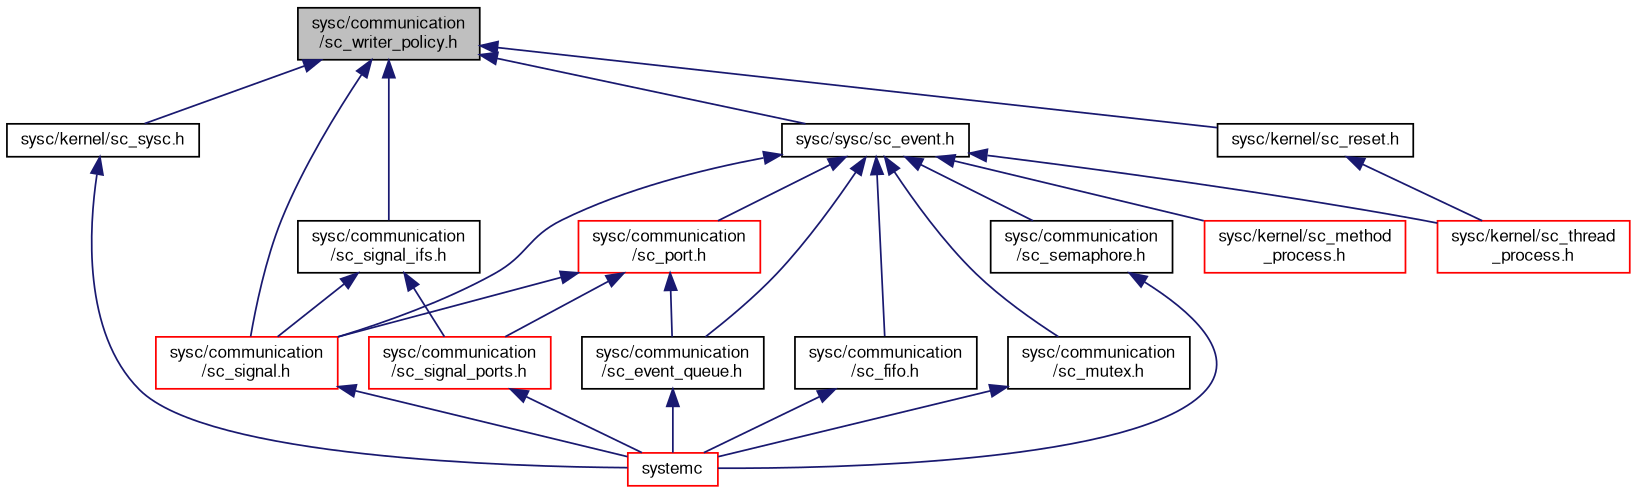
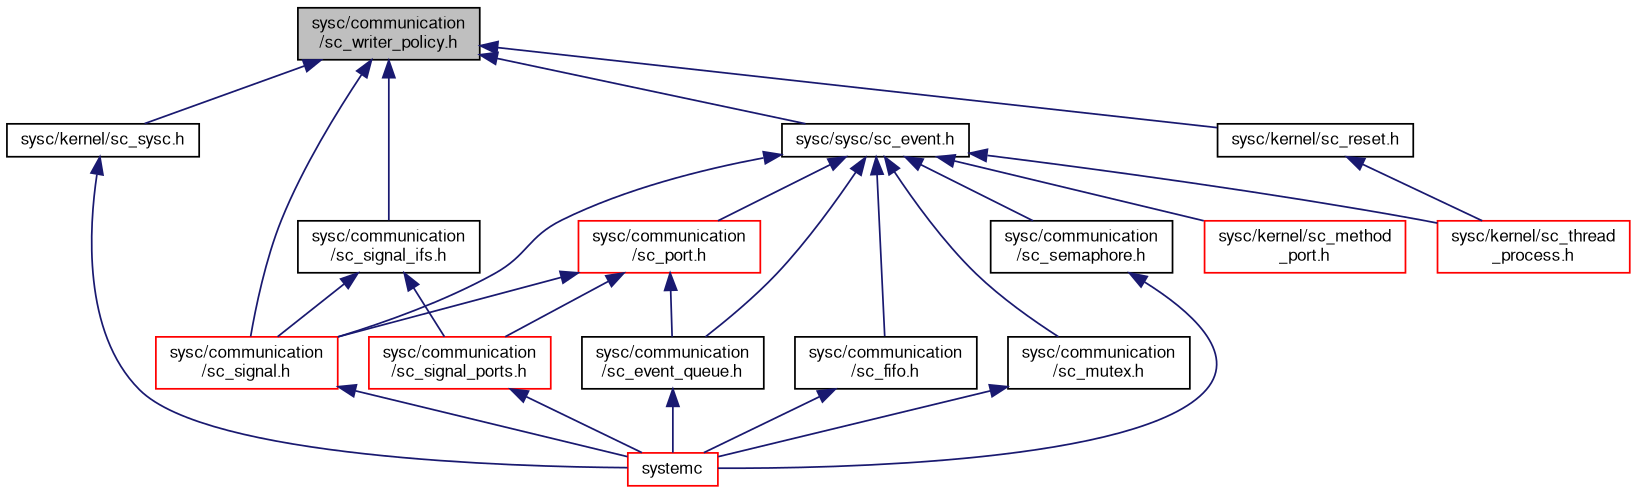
node "sysc/kernel/sc_method _process.h": label "sysc/kernel/sc_method _process.h" -> "sysc/kernel/sc_method _port.h"
